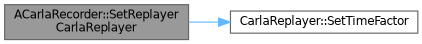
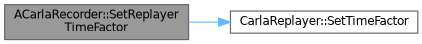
node "ACarlaRecorder::SetReplayer CarlaReplayer": label "ACarlaRecorder::SetReplayer CarlaReplayer" -> "ACarlaRecorder::SetReplayer TimeFactor"
